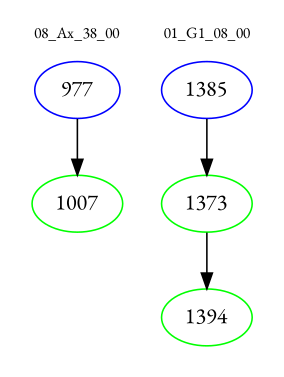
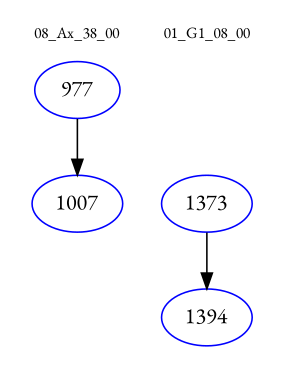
node "1385": removed
node "1007": color green -> blue
node "1373": color green -> blue
node "1394": color green -> blue
